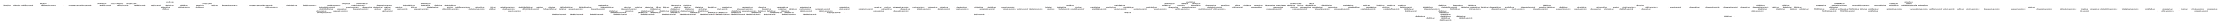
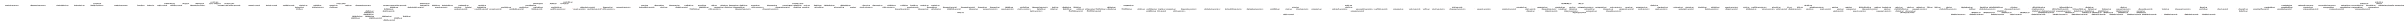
node "com.google.code.findbugs:jsr305:jar:3.0.2:compile": added
